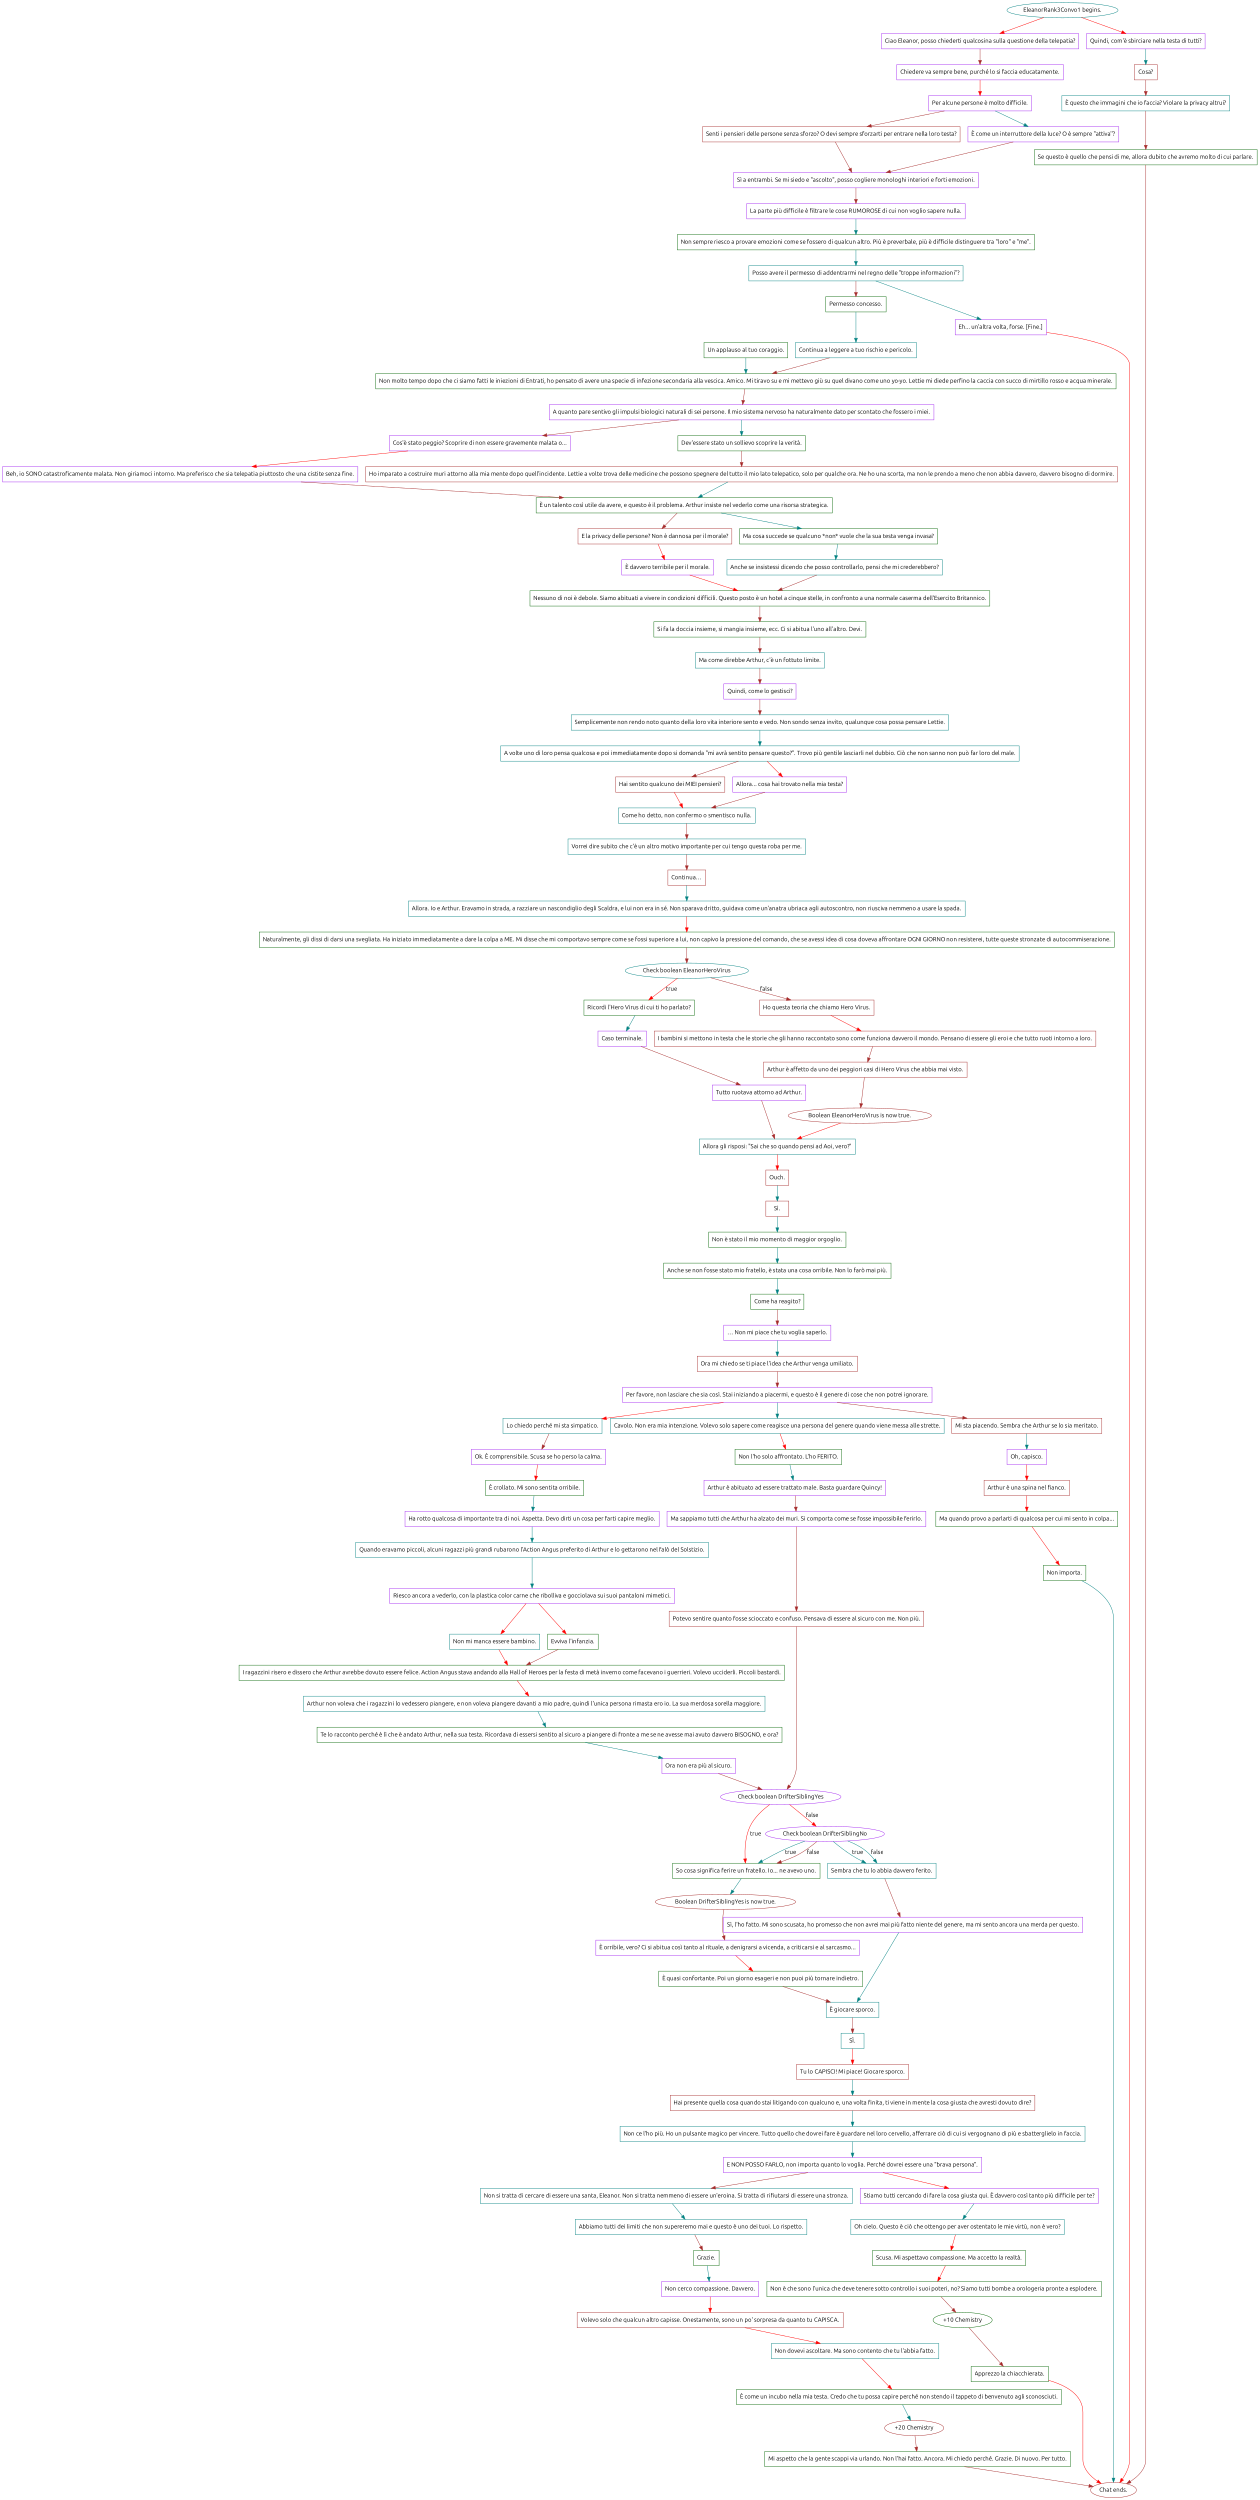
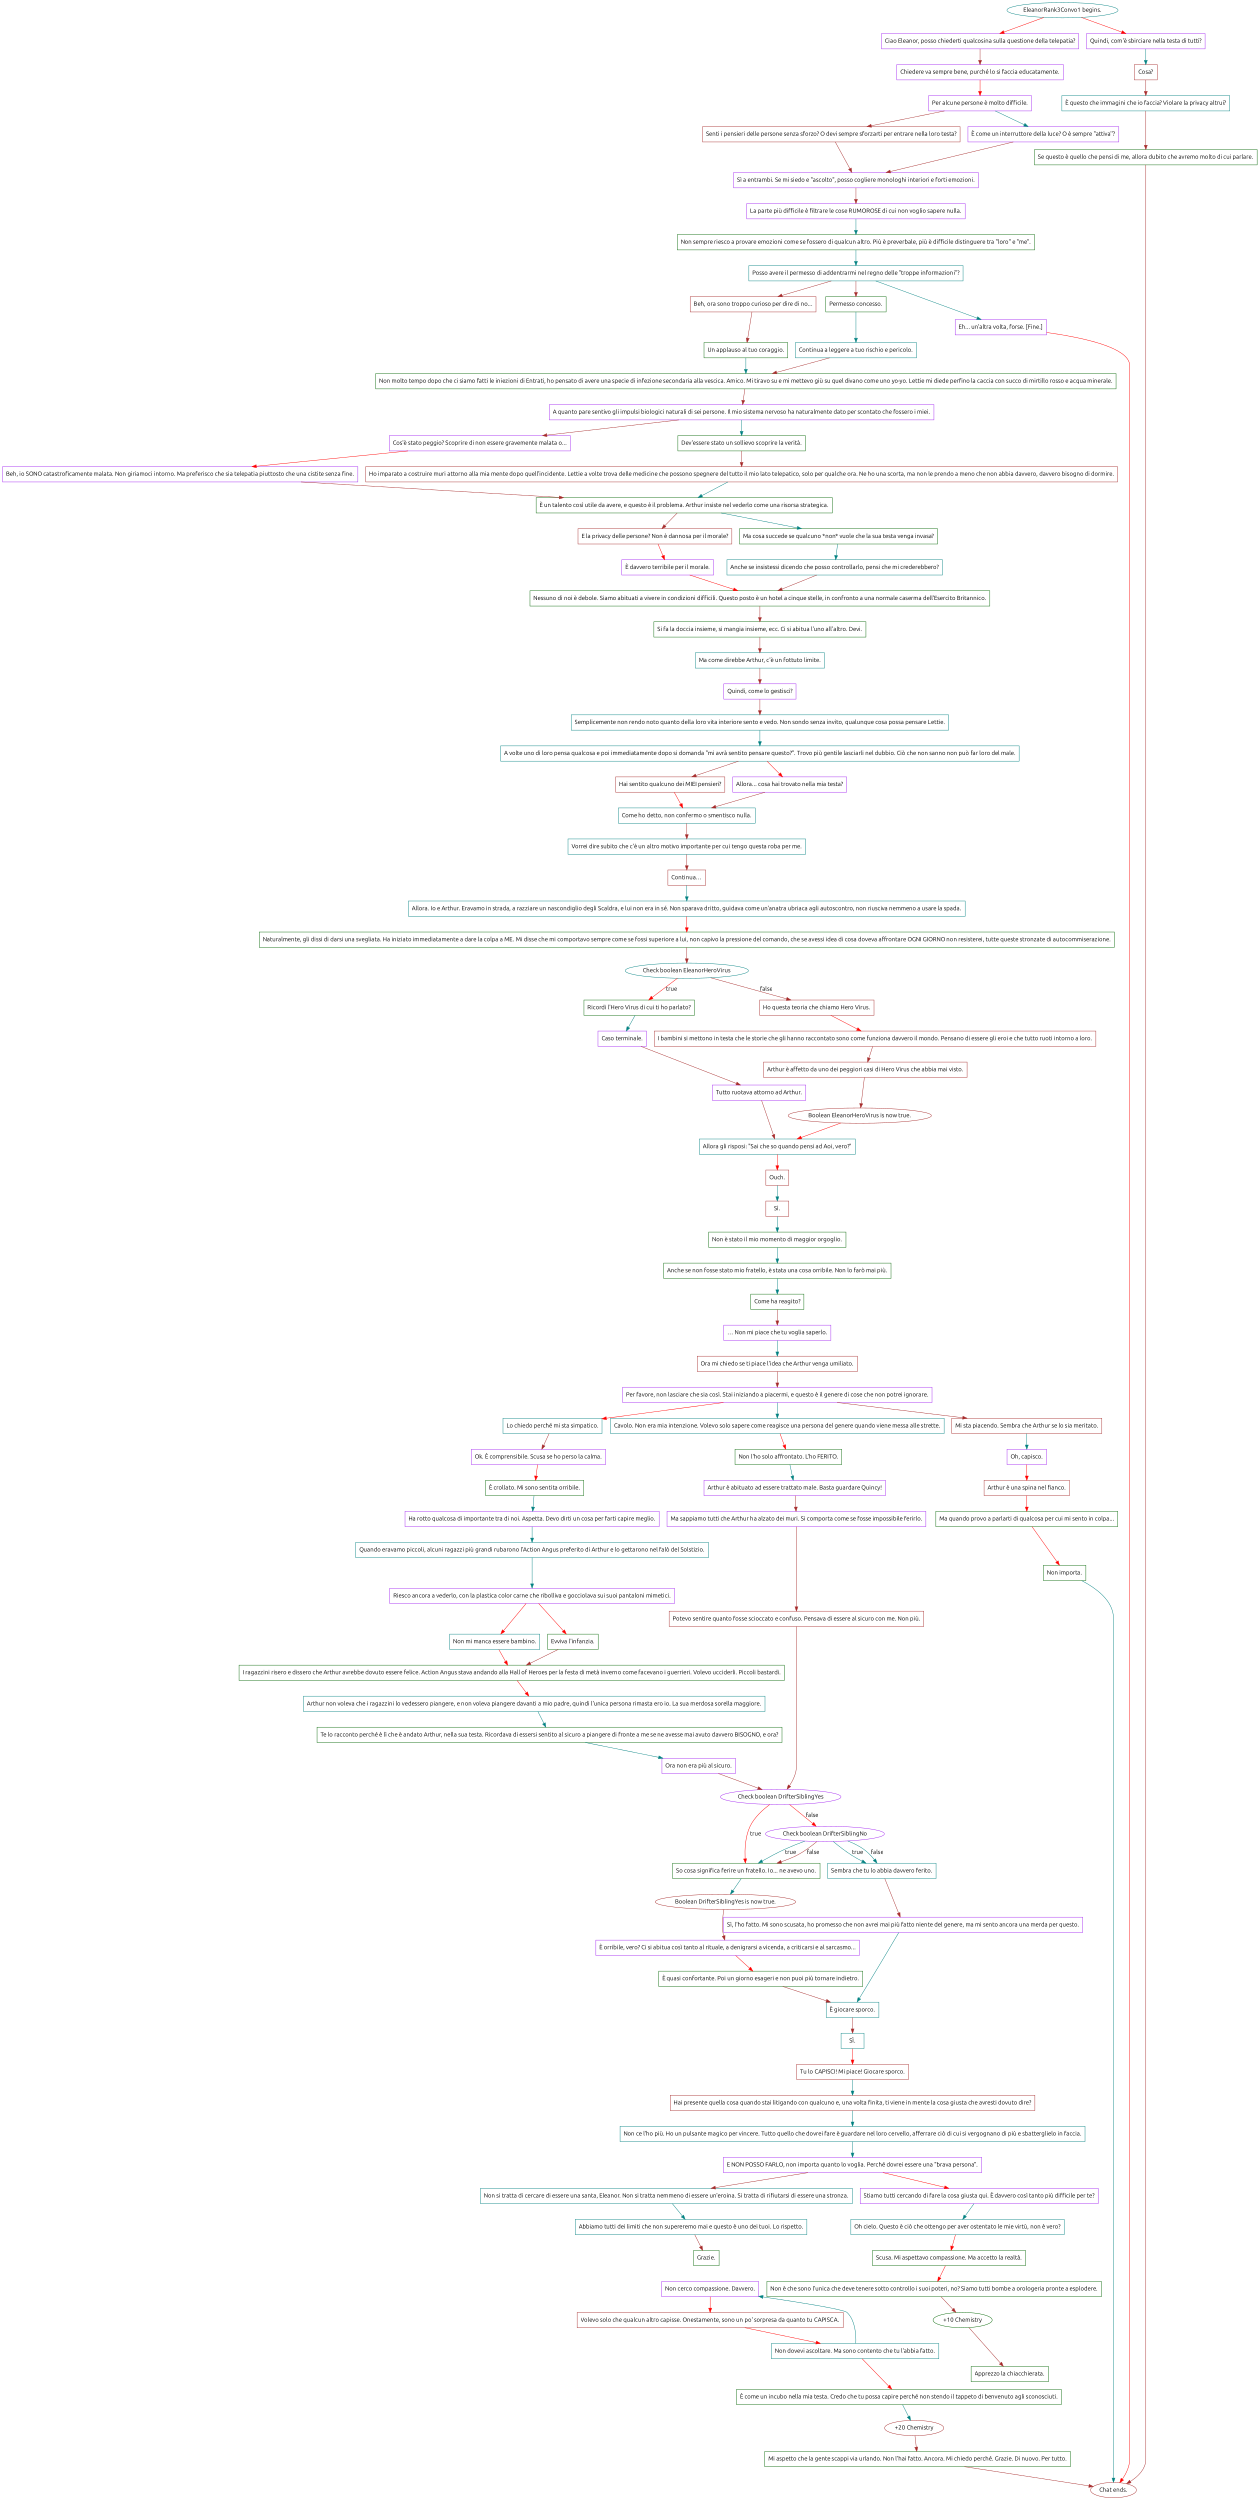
node "Beh, ora sono troppo curioso per dire di no...": added
edge "Grazie." -> "Non cerco compassione. Davvero.": now "Non dovevi ascoltare. Ma sono contento che tu l'abbia fatto." -> "Non cerco compassione. Davvero."
edge "Apprezzo la chiacchierata." -> "Chat ends.": removed
